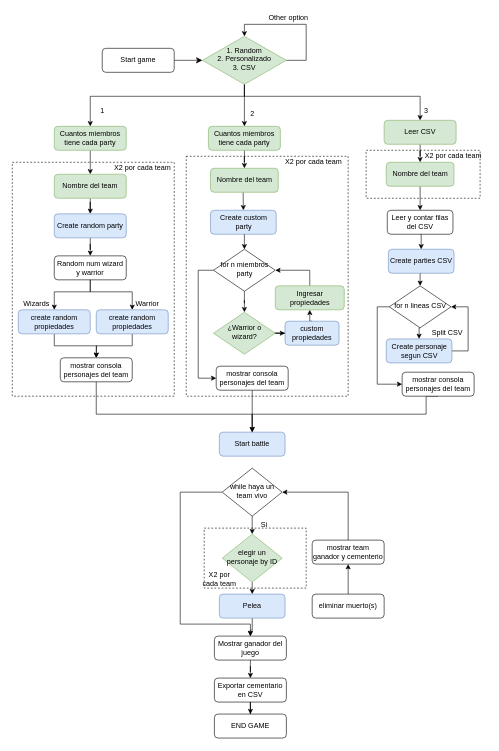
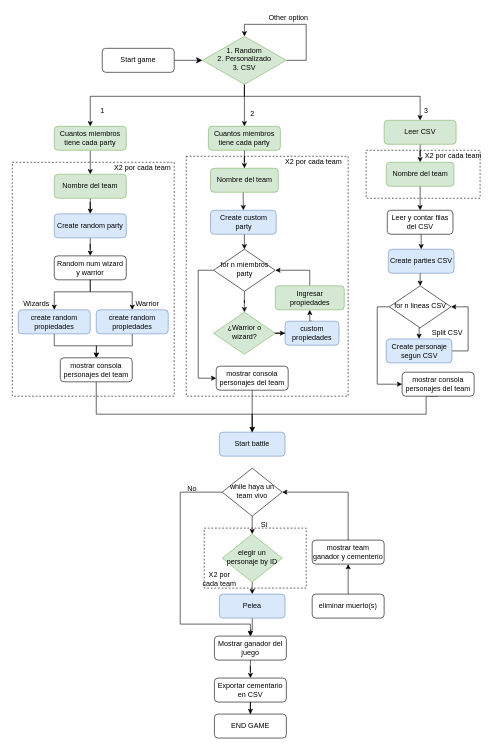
node "No": added
